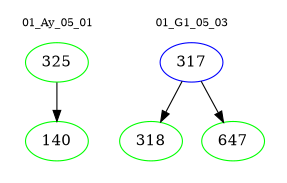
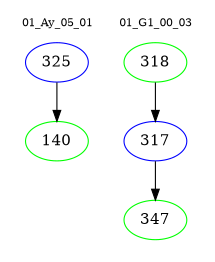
cluster "01_G1_05_03": label "01_G1_05_03" -> "01_G1_00_03"
node "325": color green -> blue
edge "317" -> "318": reversed
node "647": label "647" -> "347"
